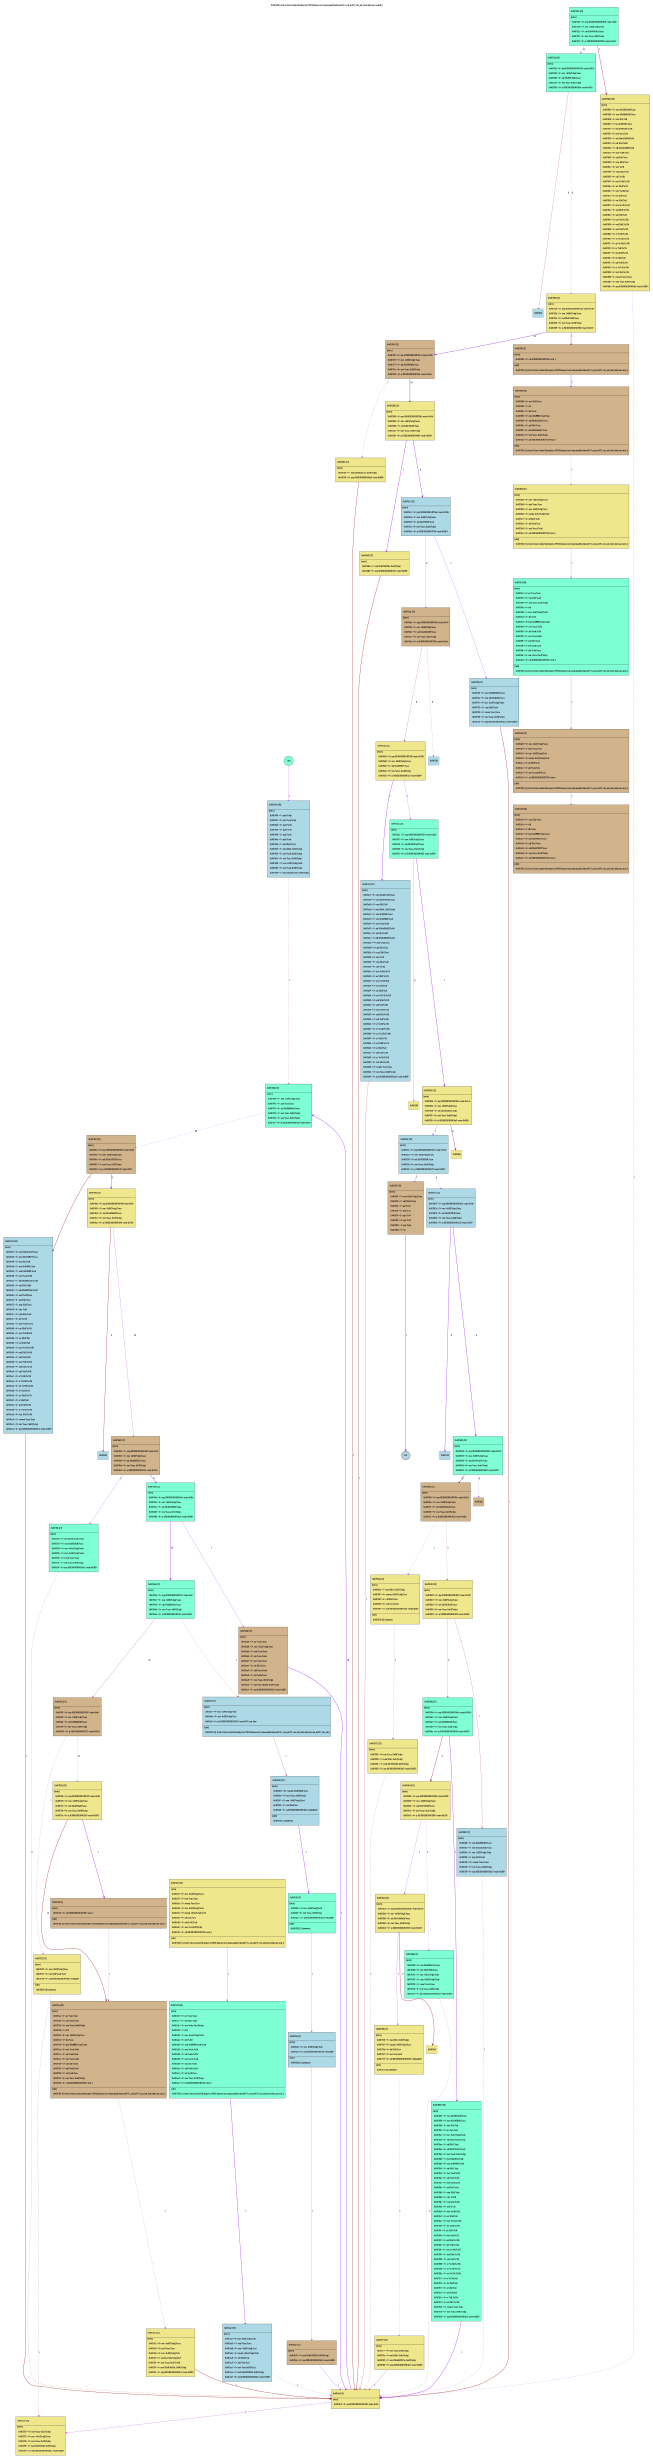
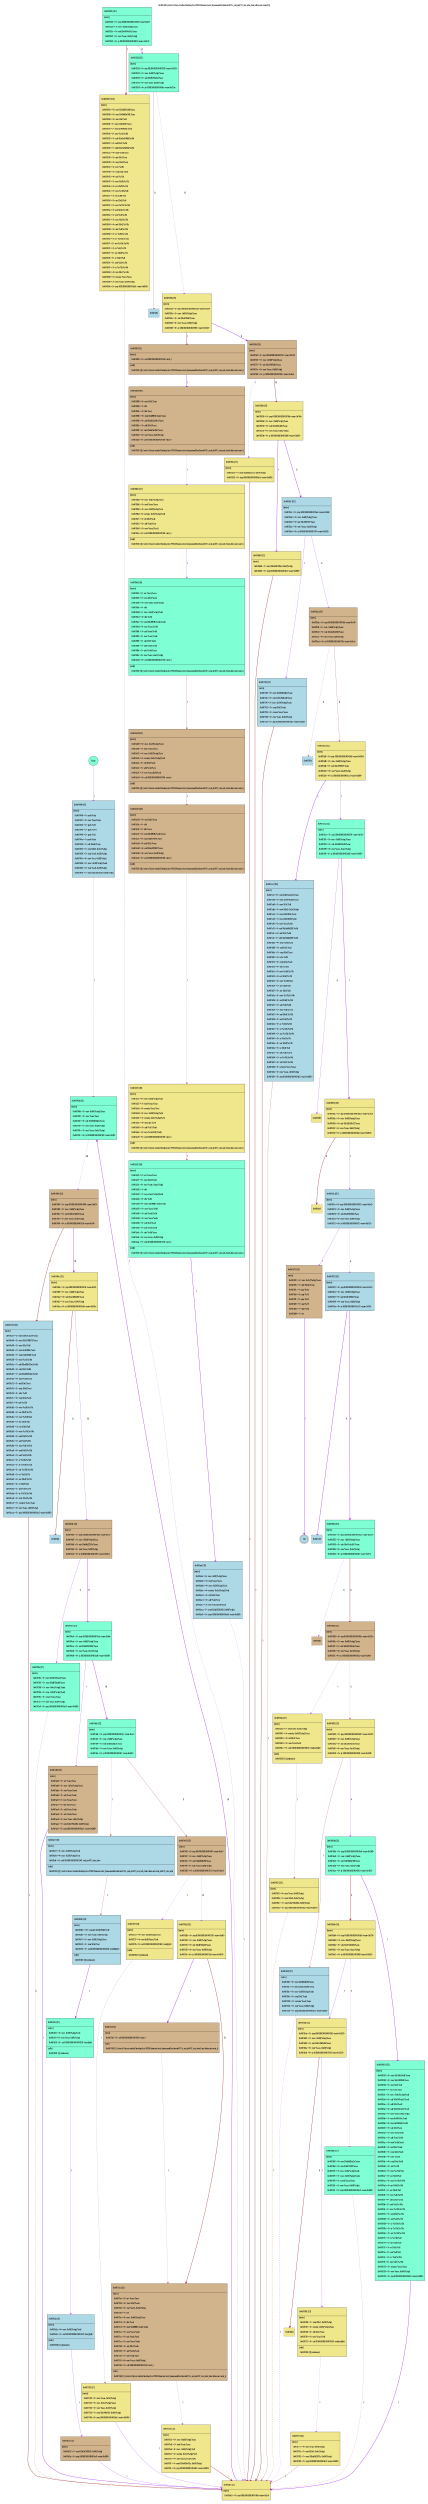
edge "0x401a29 [40]" -> "0x401a51 [36]": added, label "1"
edge "0x401dc5 [5]" -> "0x401730 [21]": reversed
